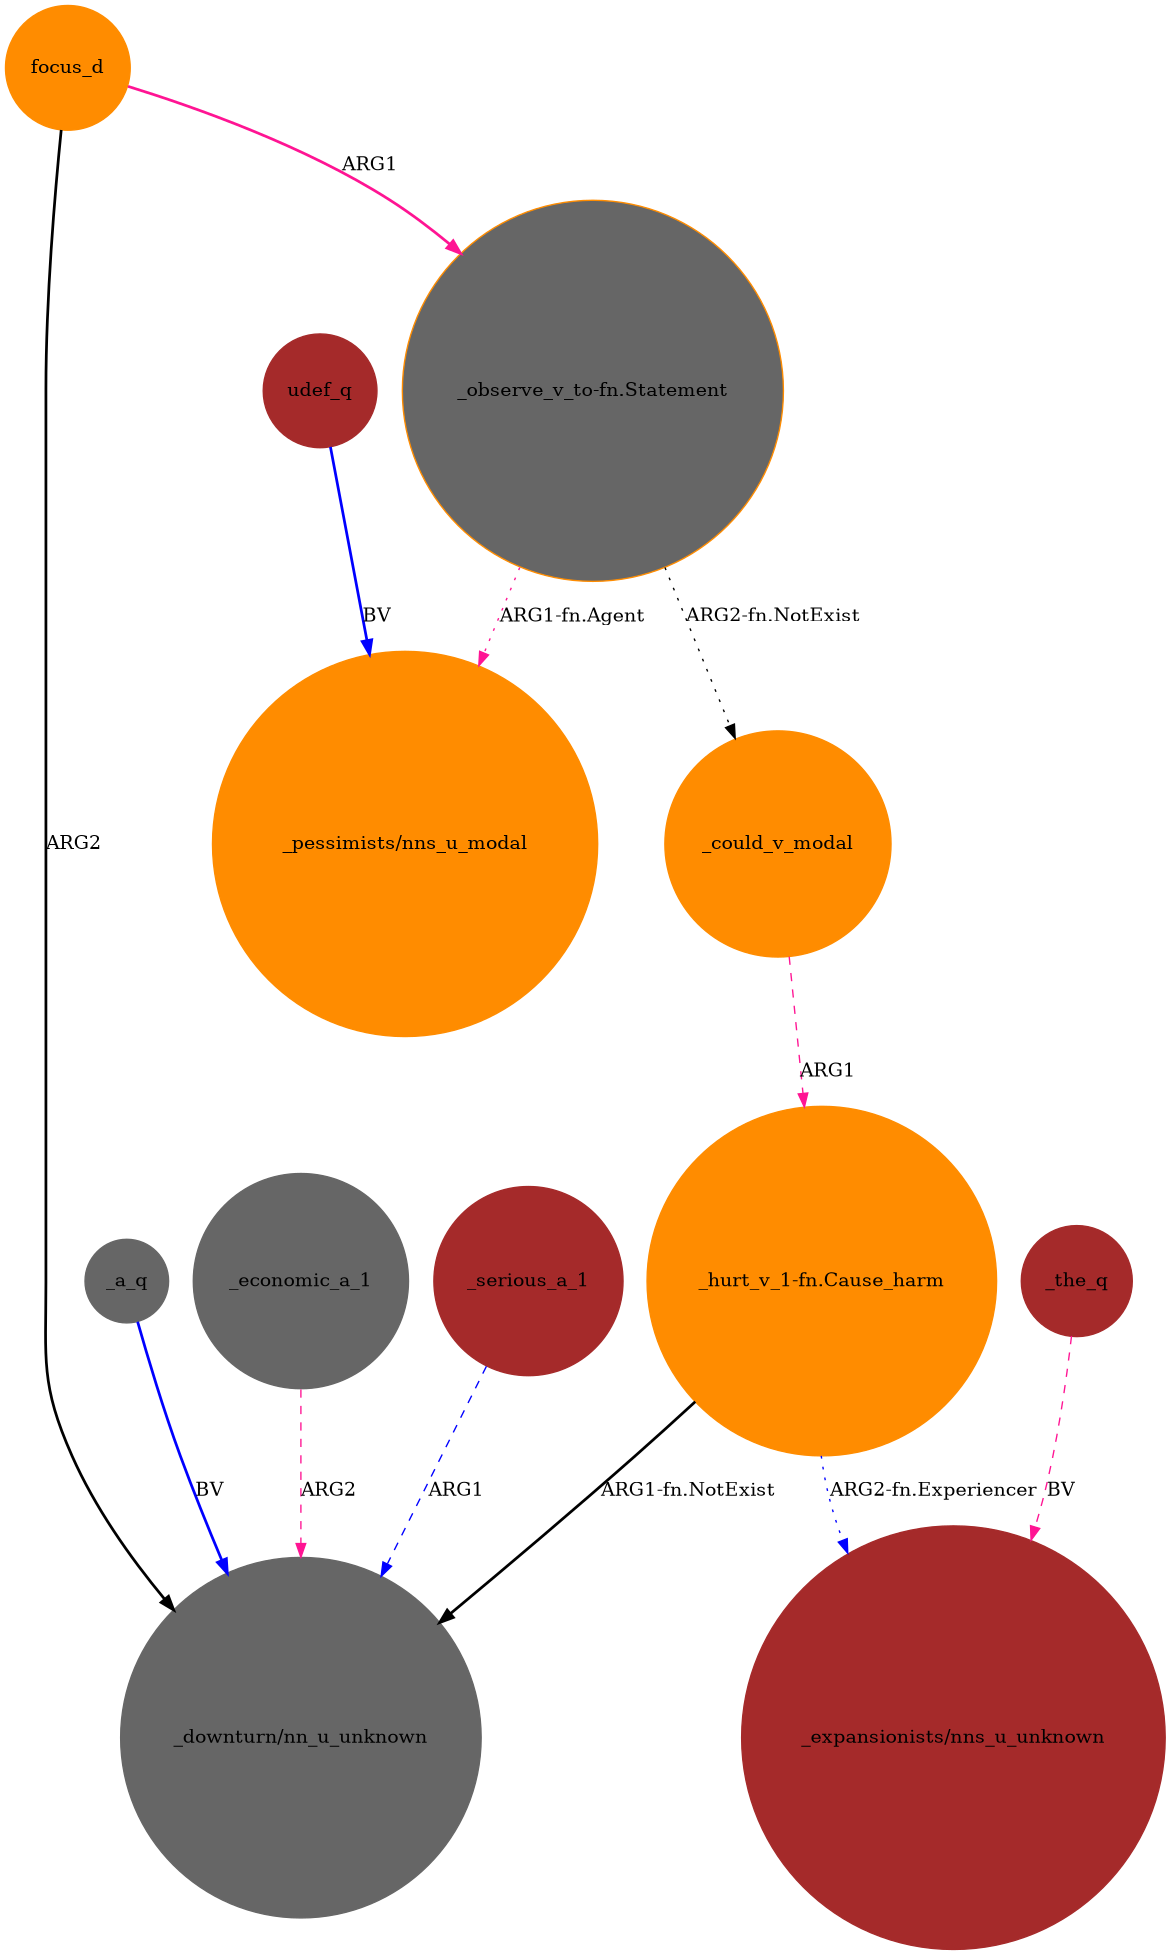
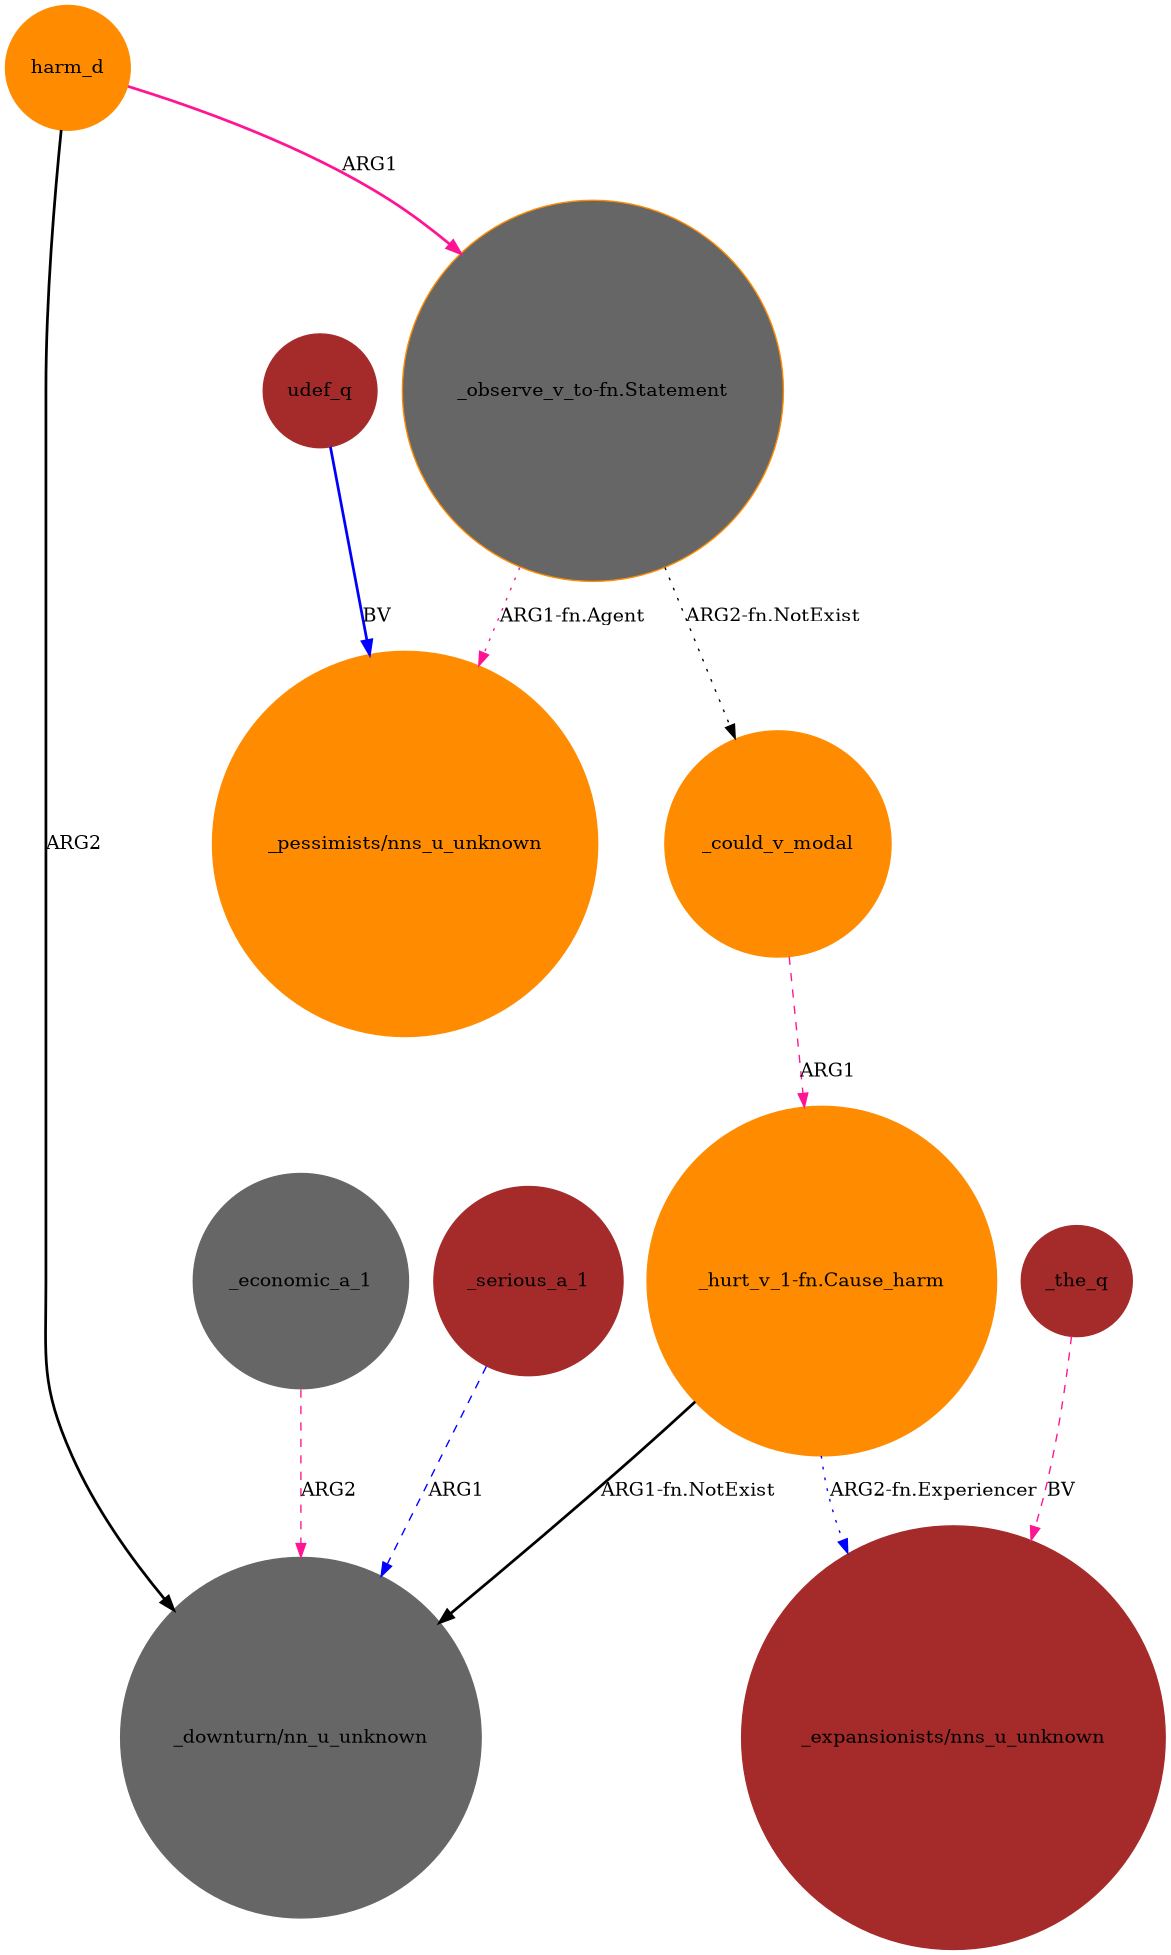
node "focus_d": label "focus_d" -> "harm_d"
node "_pessimists/nns_u_modal": label "_pessimists/nns_u_modal" -> "_pessimists/nns_u_unknown"
node "_a_q": removed
